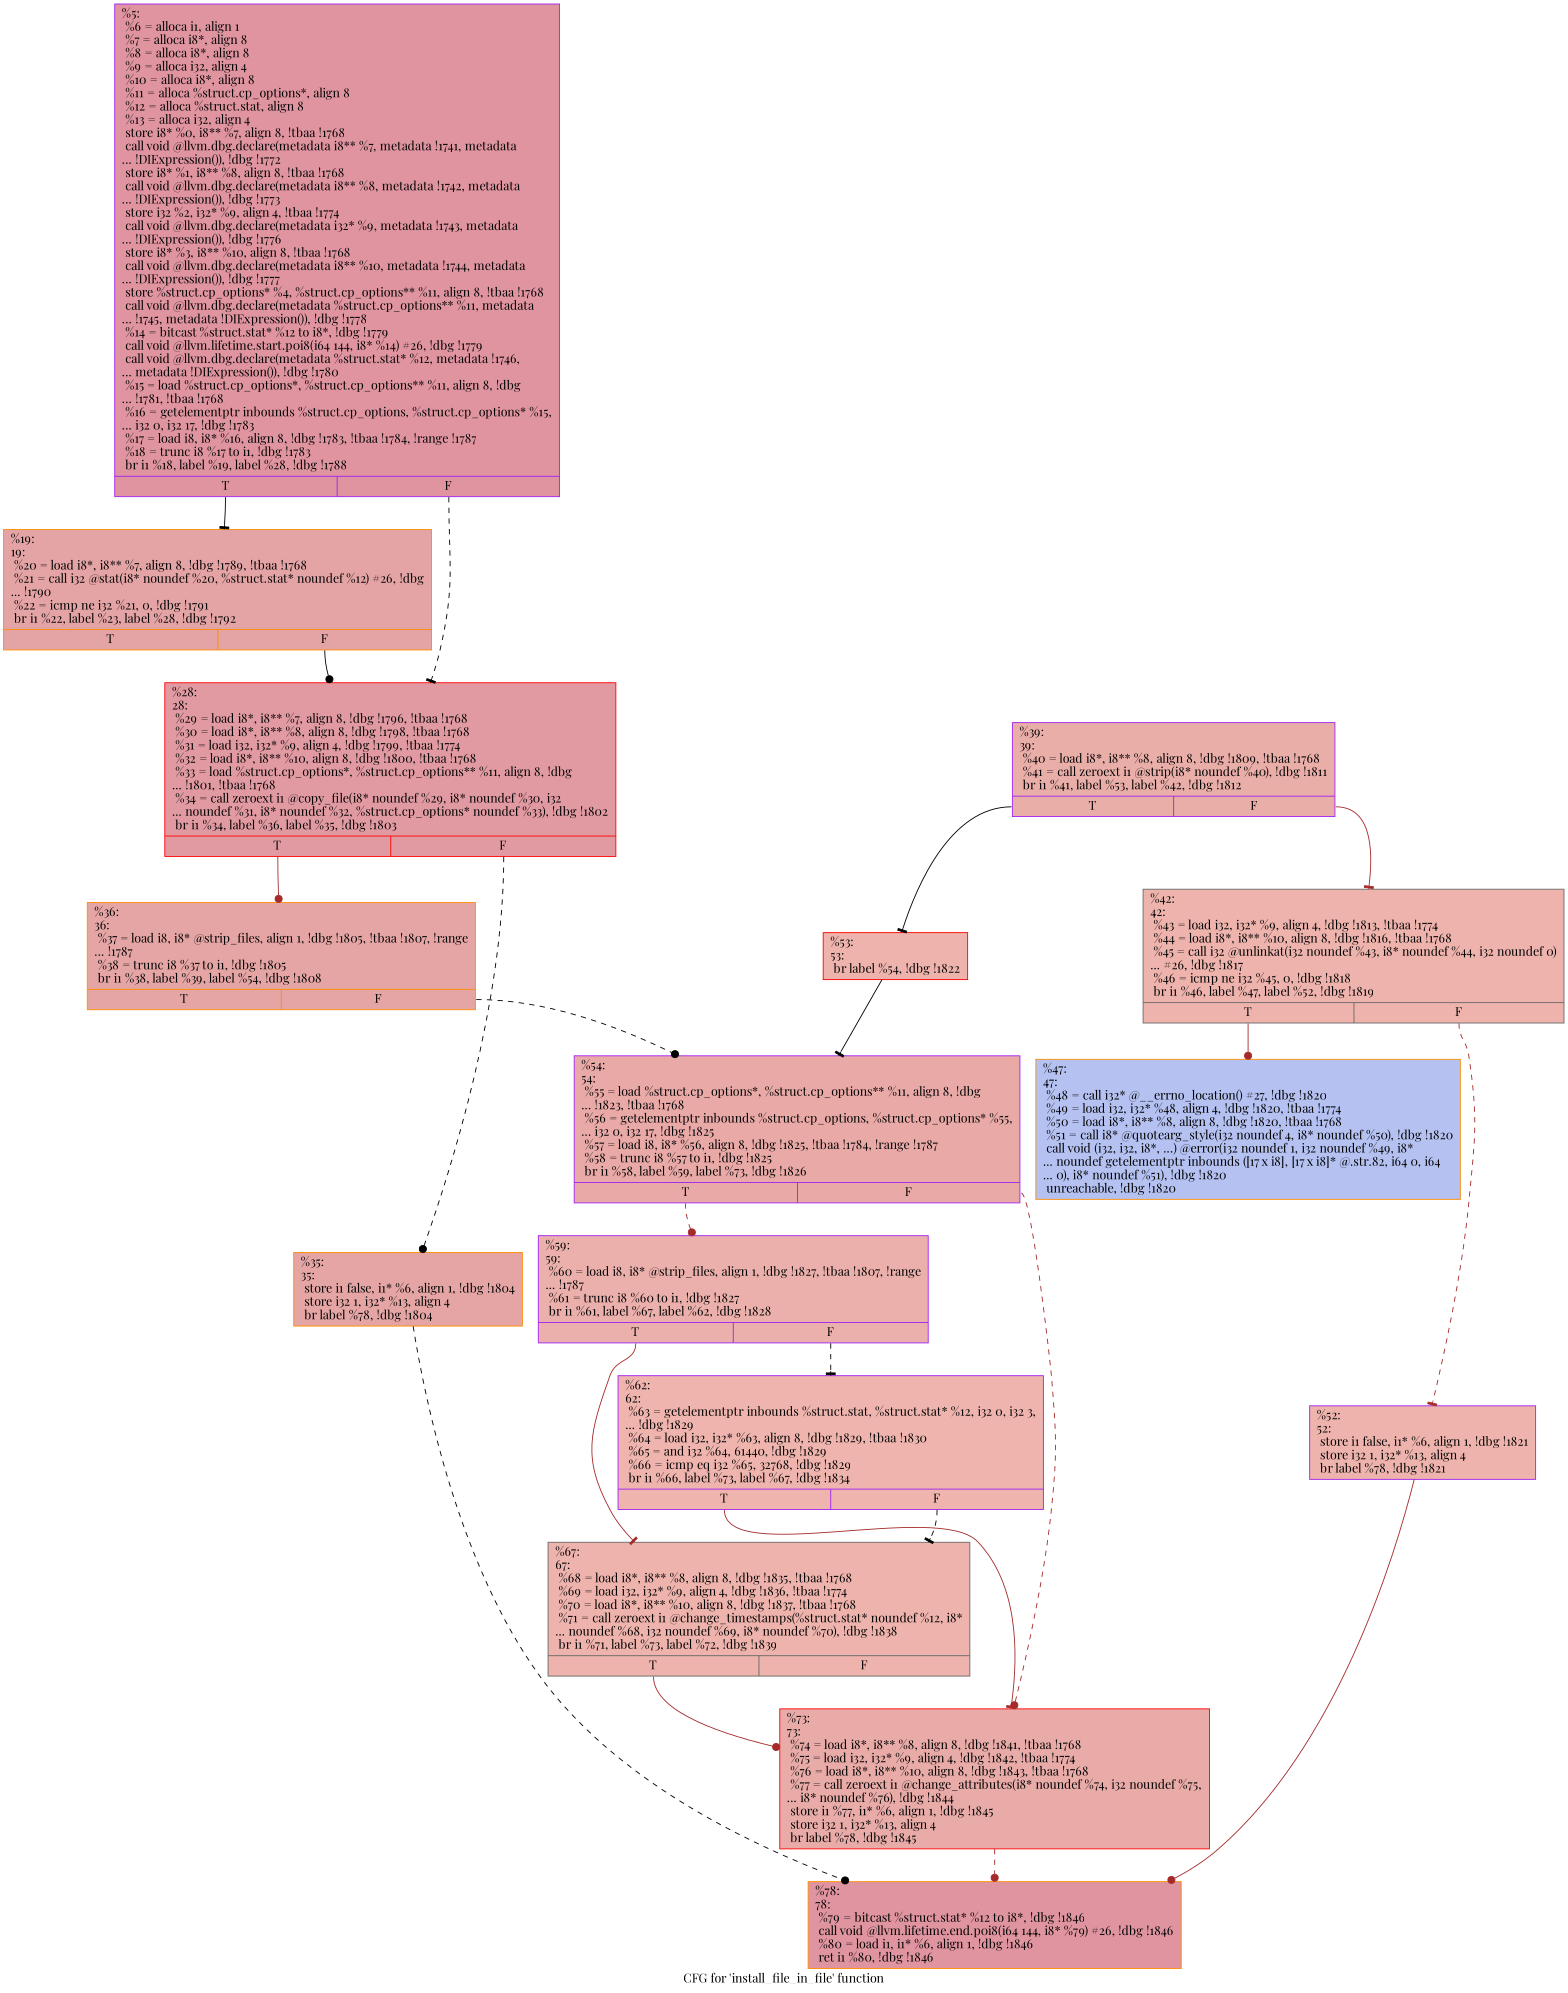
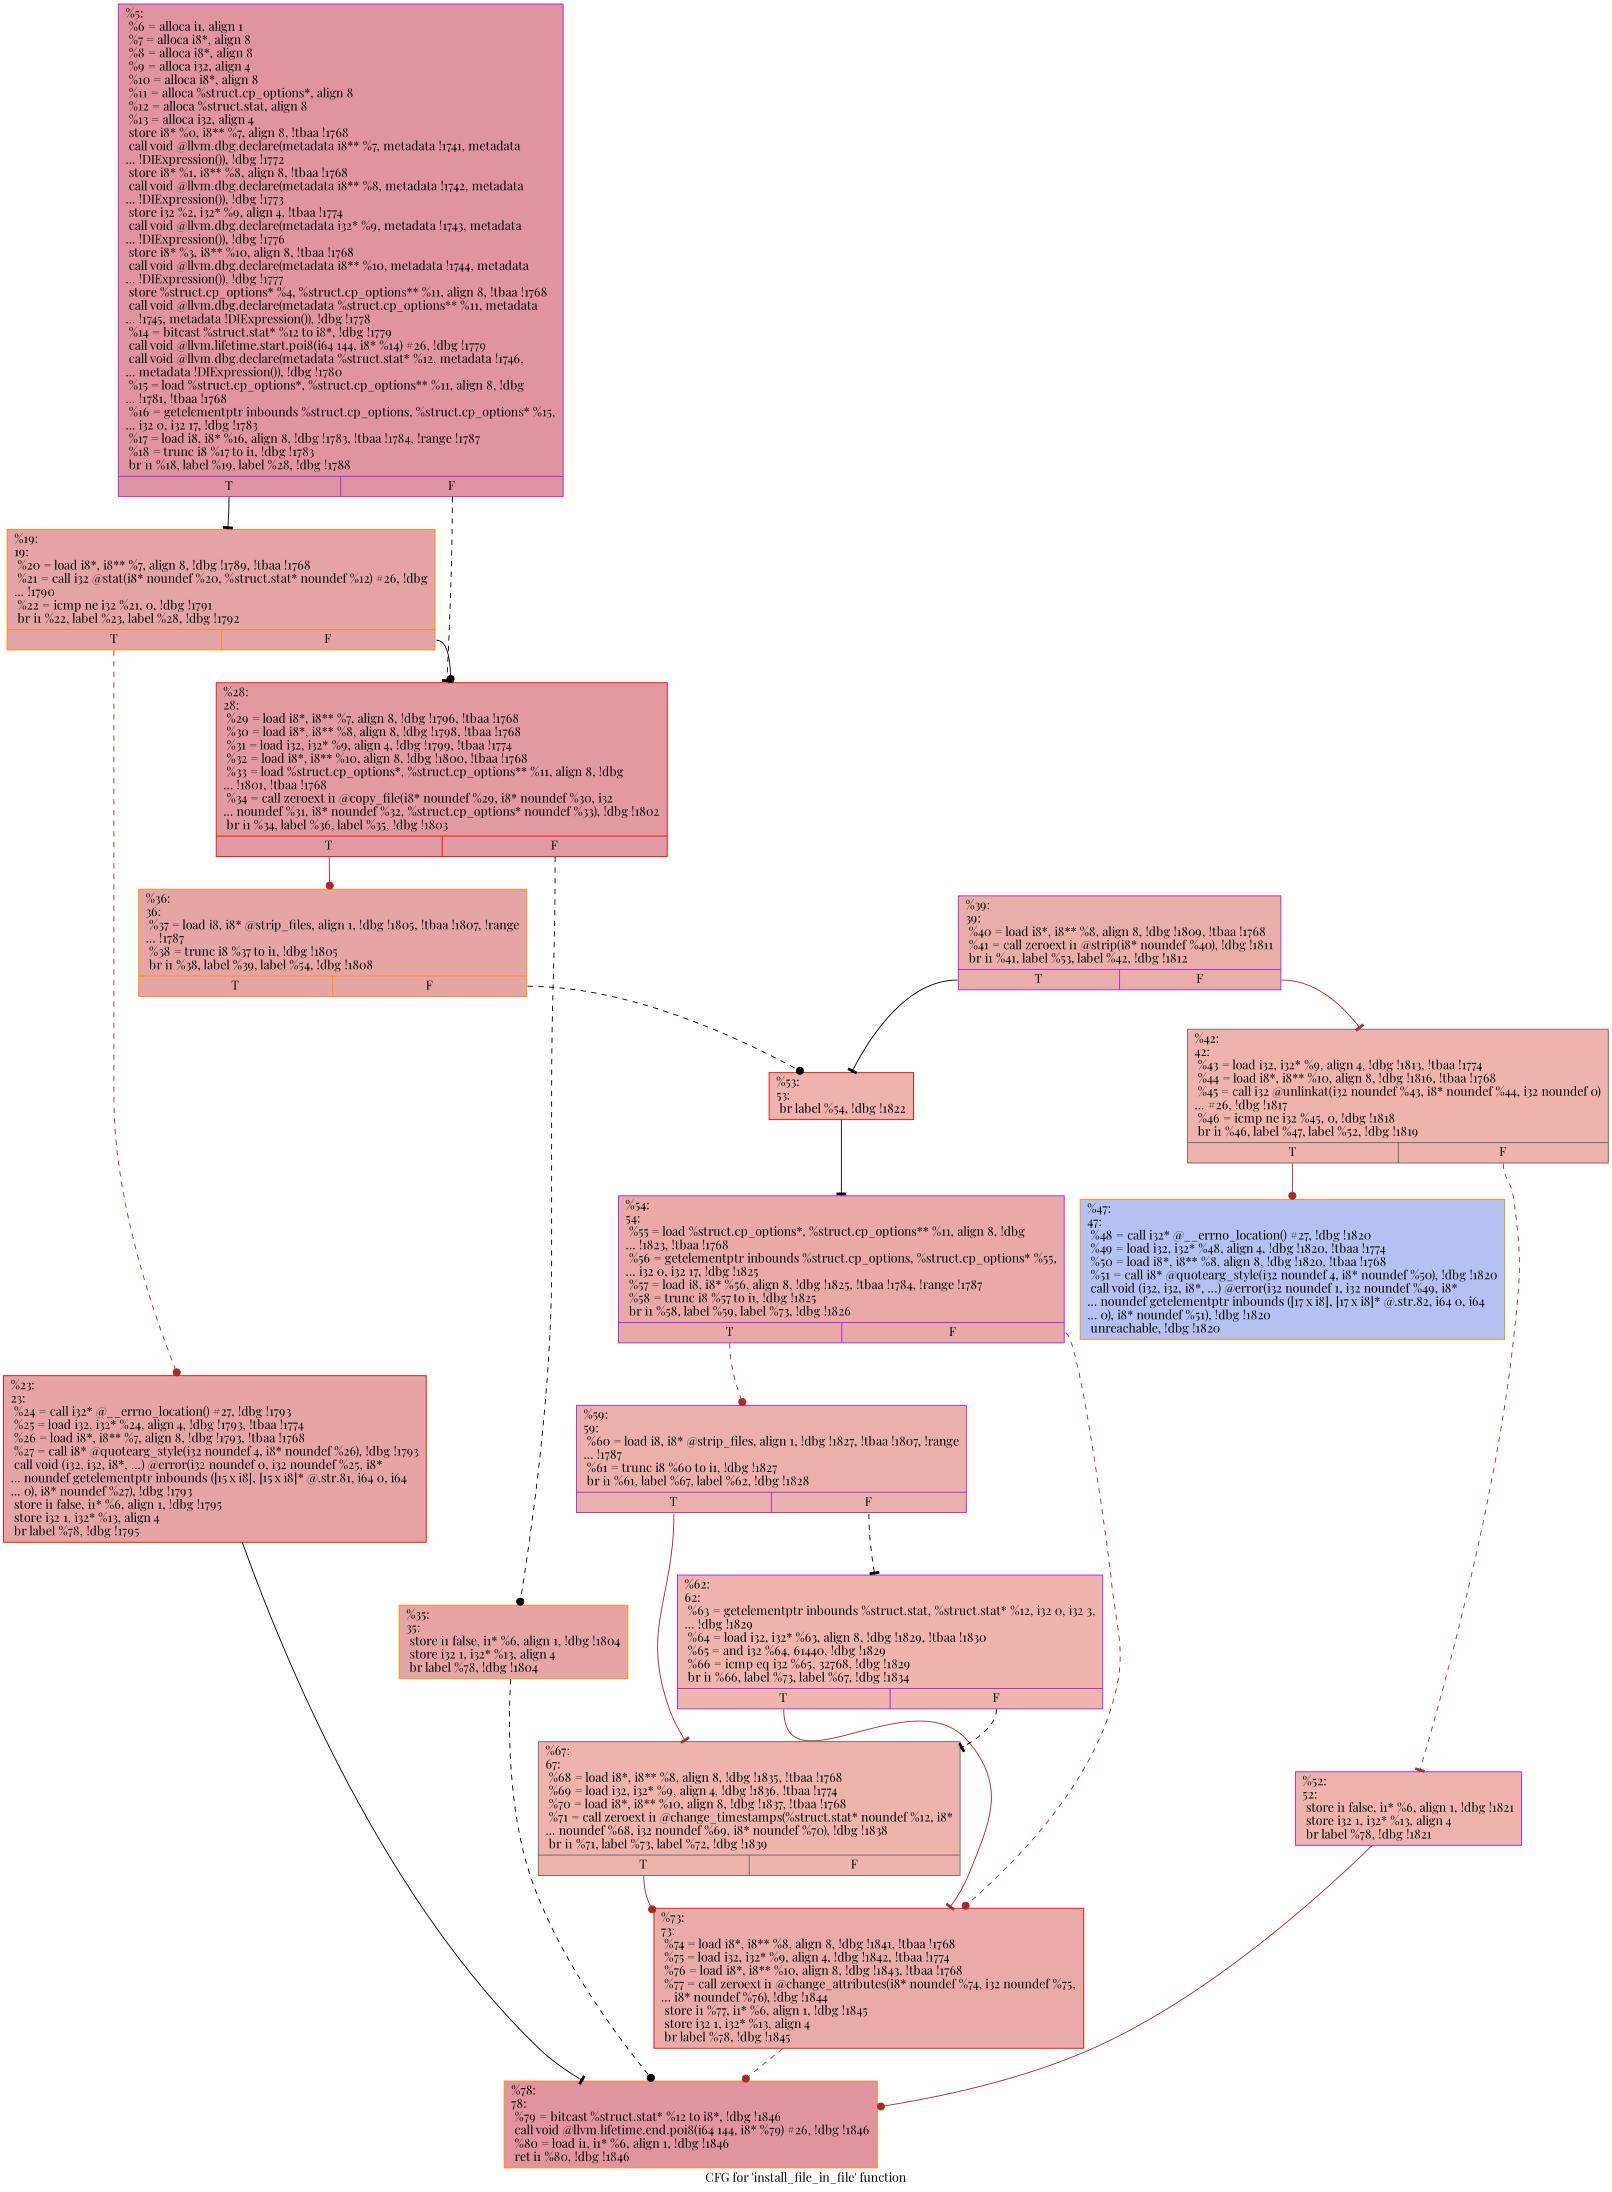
edge "%36:" -> "%54:": now "%36:" -> "%53:"
node "%23:": added
